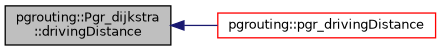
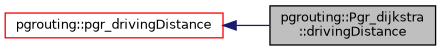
edge "pgrouting::pgr_drivingDistance" -> "pgrouting::Pgr_dijkstra ::drivingDistance": reversed
